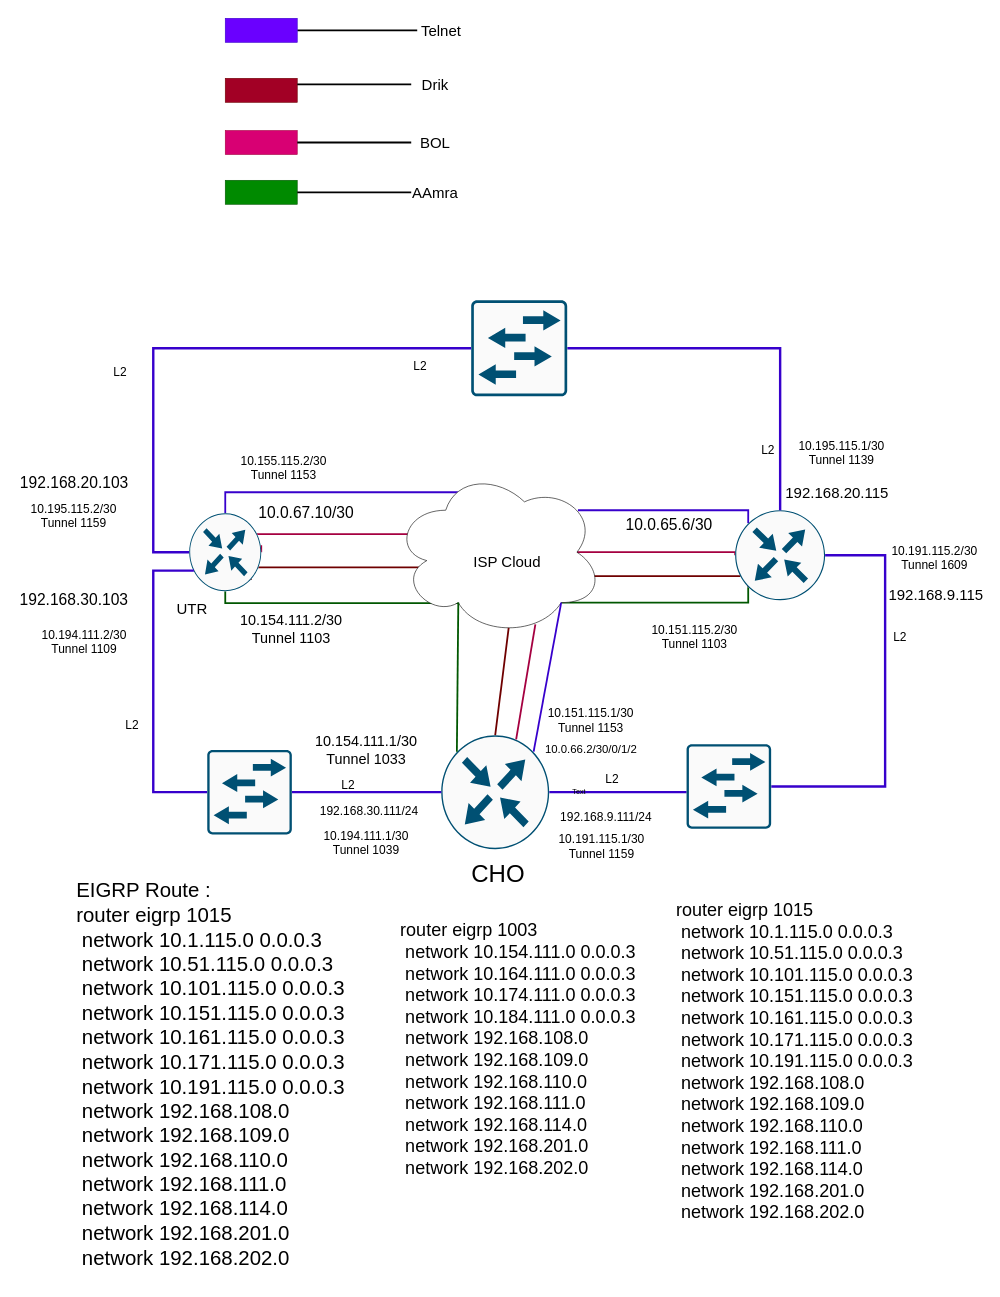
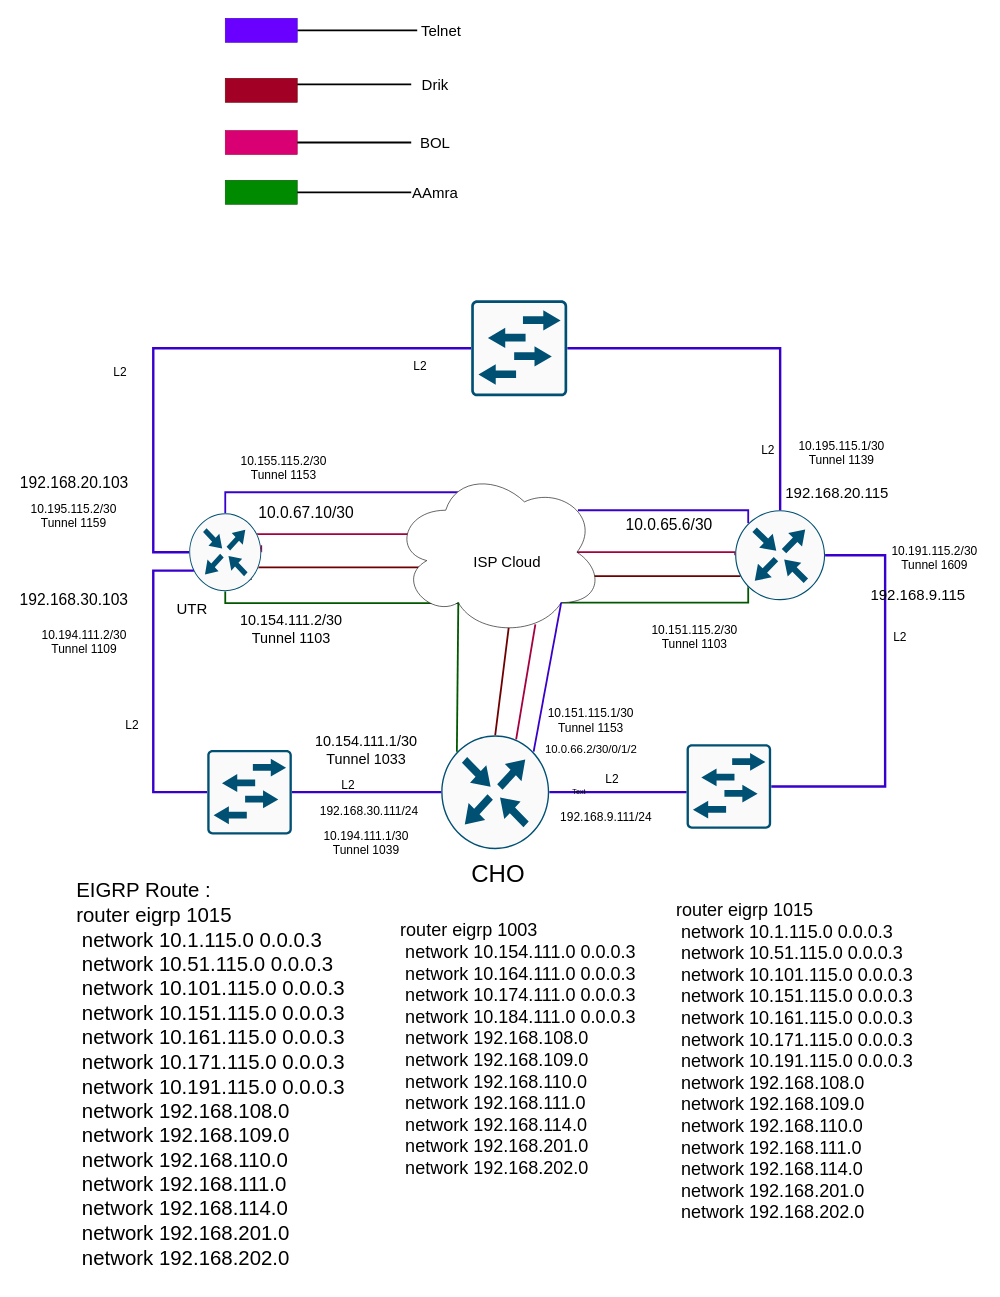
node "192.168.9.115": moved (936, 594) -> (918, 594)
node "10.191.115.1/30 Tunnel 1159": removed
